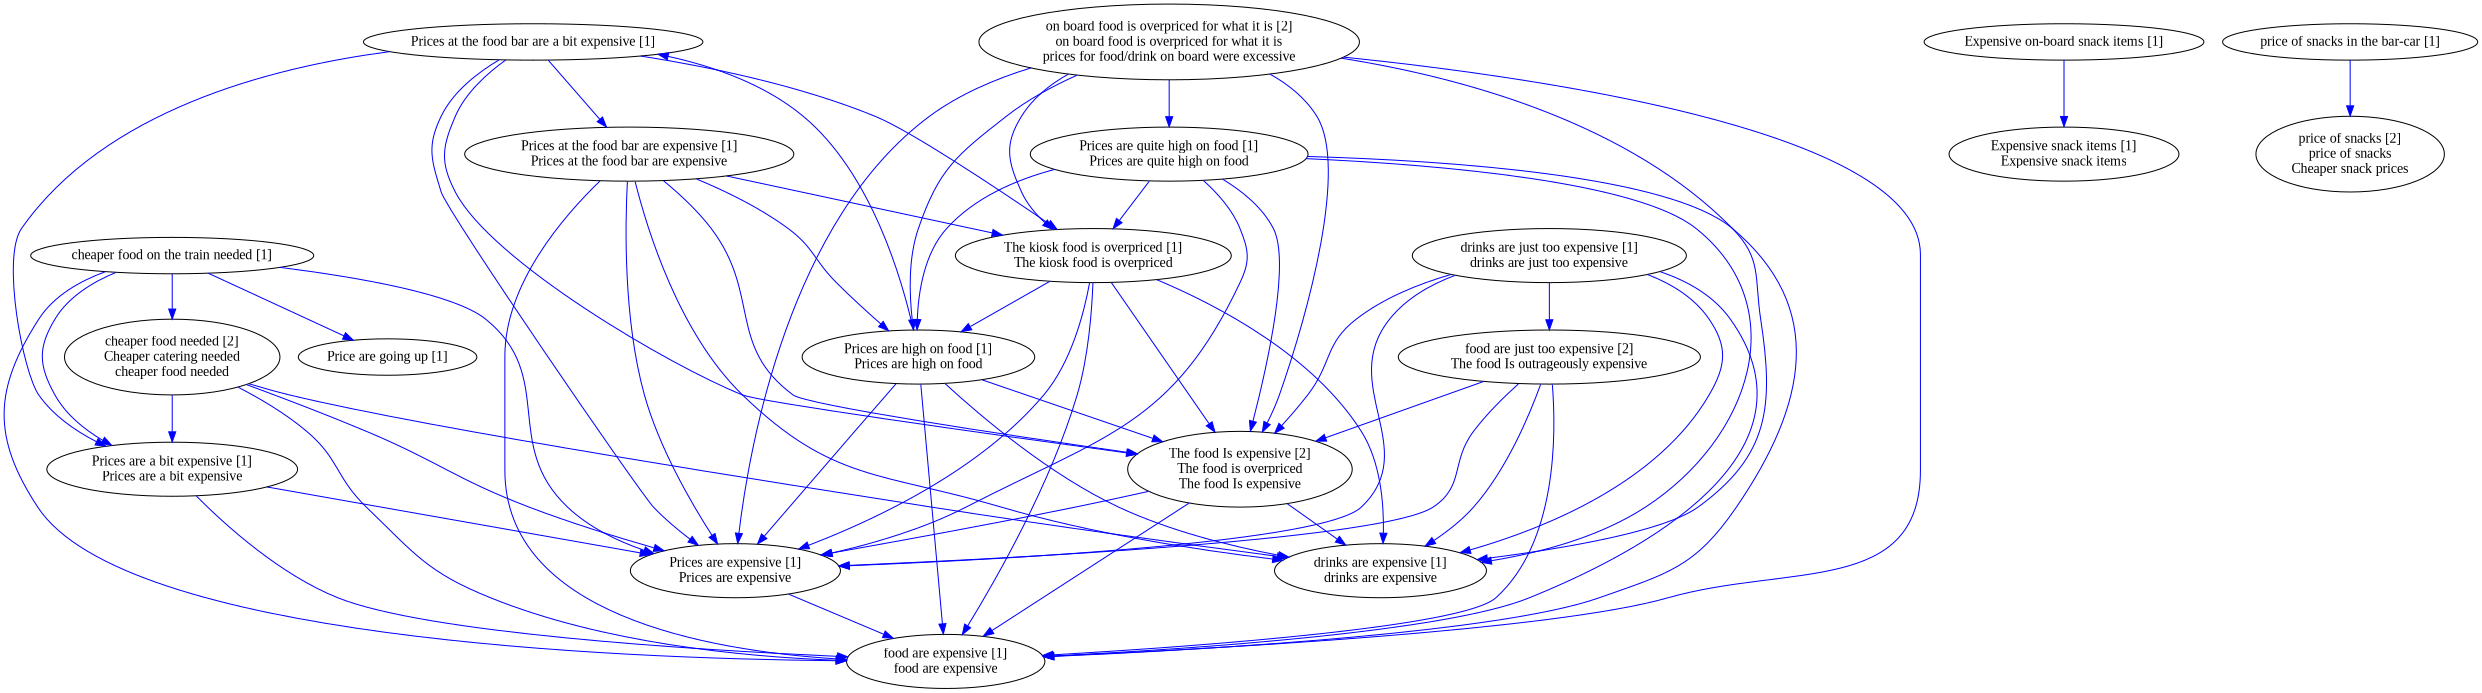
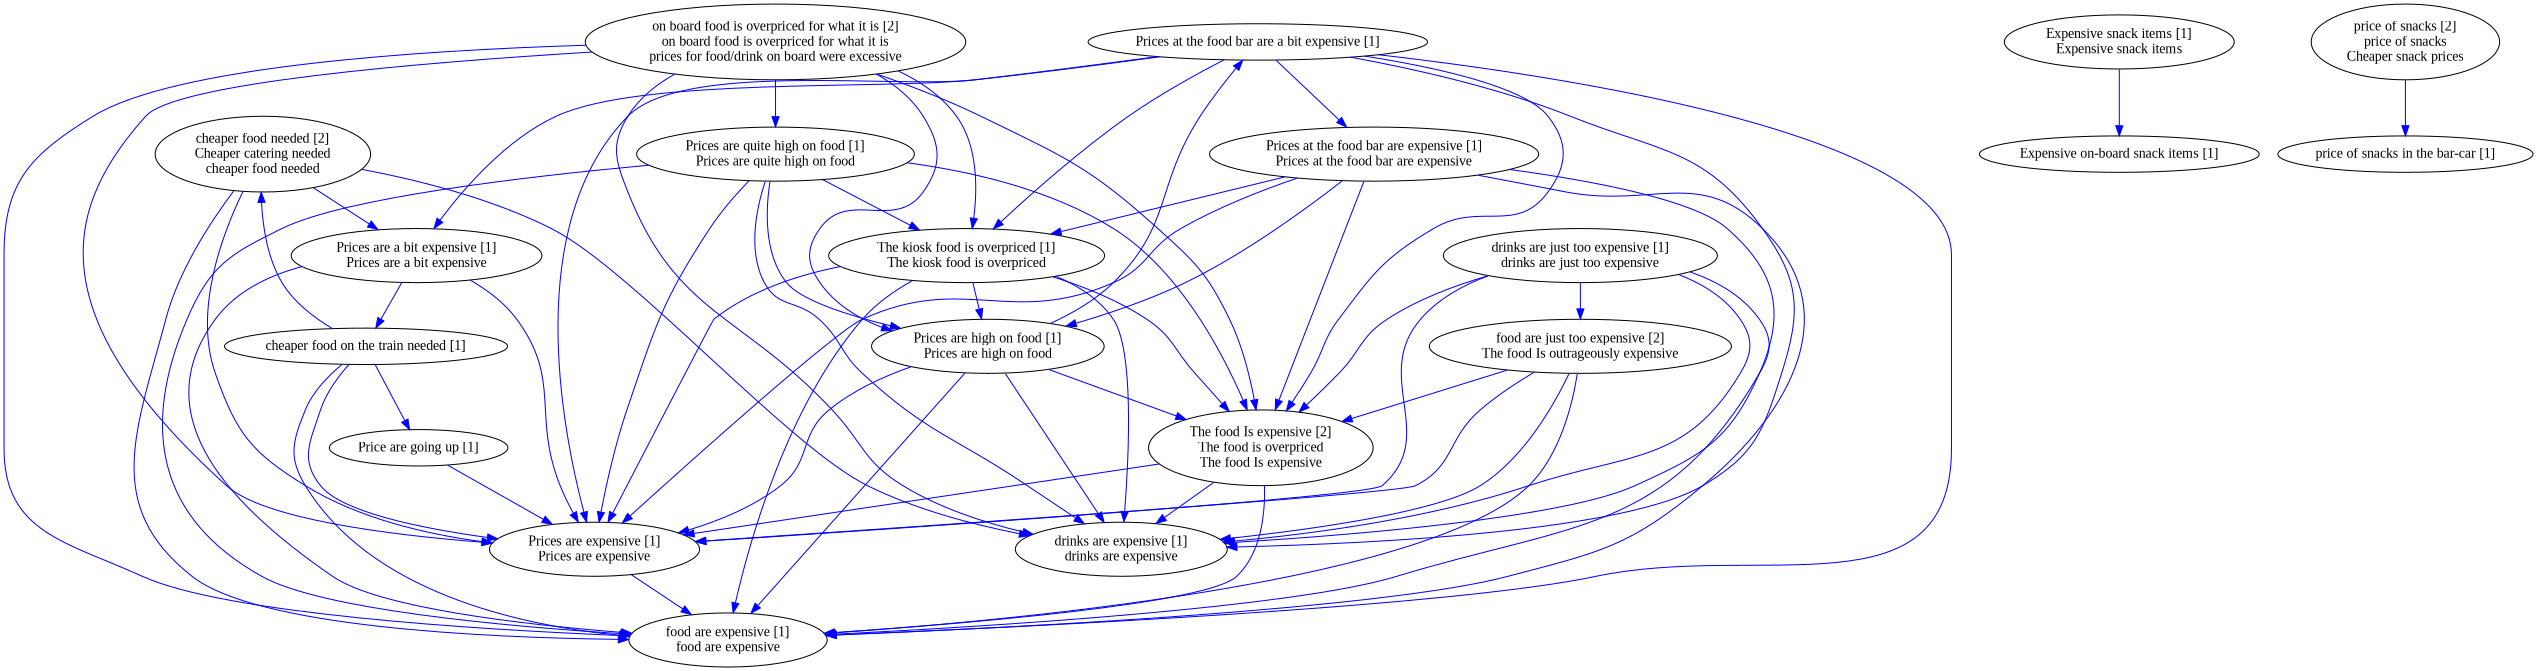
edge "price of snacks in the bar-car [1]" -> "price of snacks [2] price of snacks Cheaper snack prices": reversed
edge "Expensive on-board snack items [1]" -> "Expensive snack items [1] Expensive snack items": reversed
edge "cheaper food on the train needed [1]" -> "Prices are a bit expensive [1] Prices are a bit expensive": reversed
edge "Prices at the food bar are a bit expensive [1]" -> "drinks are expensive [1] drinks are expensive": added
edge "Price are going up [1]" -> "Prices are expensive [1] Prices are expensive": added
edge "Prices at the food bar are a bit expensive [1]" -> "food are expensive [1] food are expensive": added
